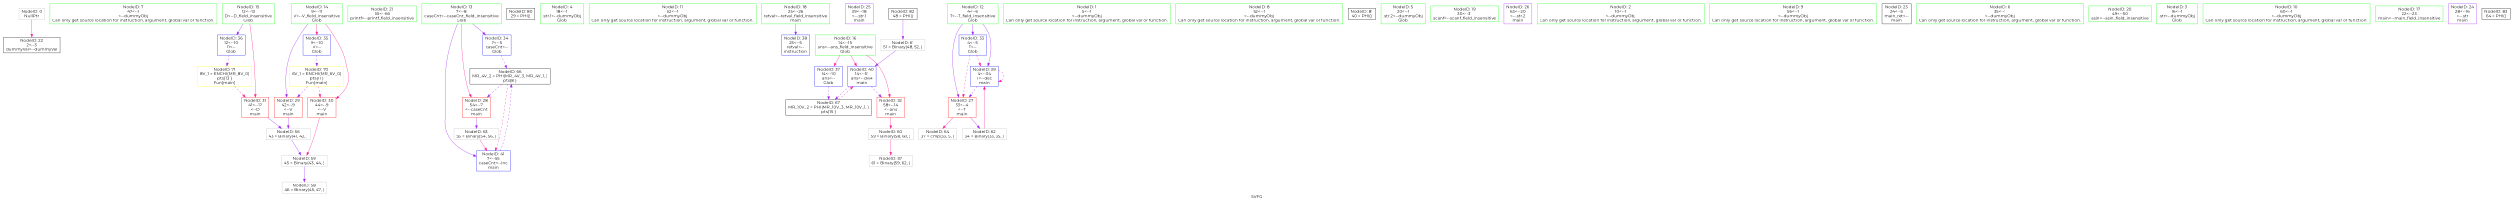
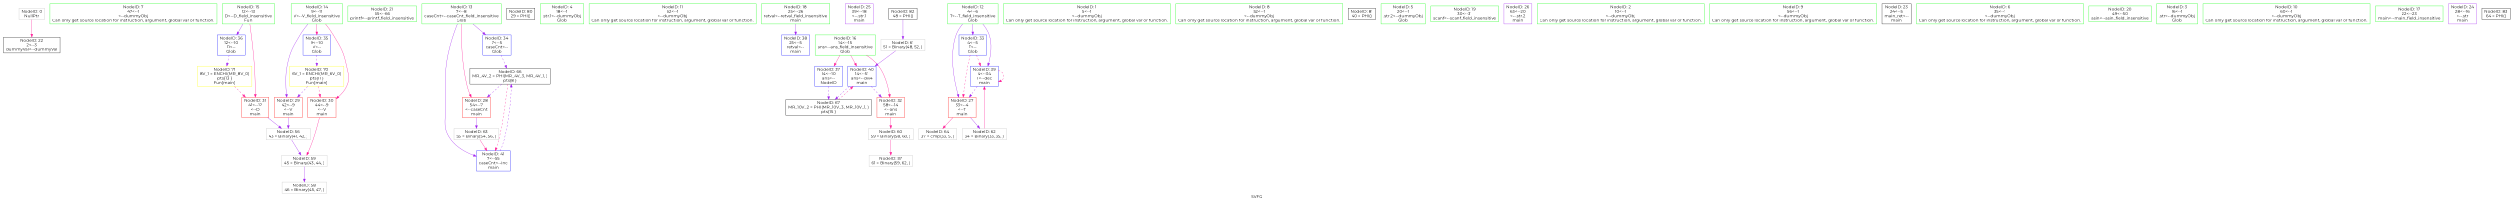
node "NodeID: 15": text "Glob" -> "Fun"
node "NodeID: 38": text "instruction" -> "main"
node "NodeID: 37": text "Glob" -> "NodeID"
